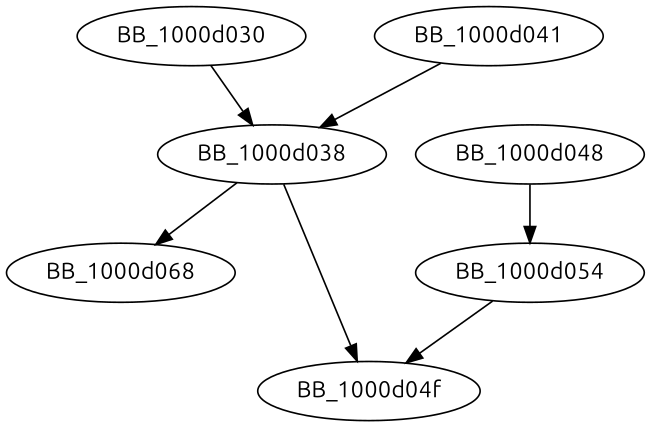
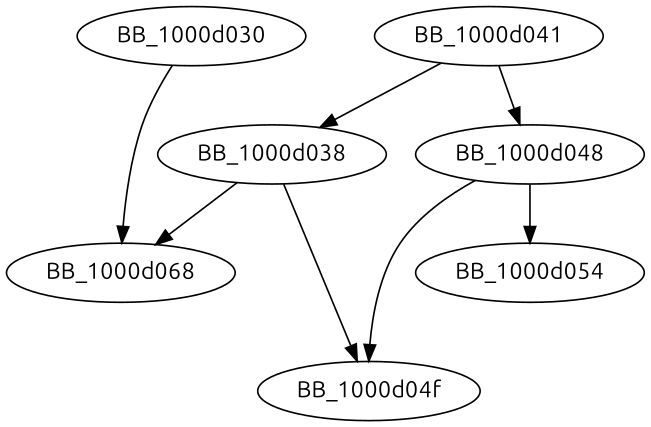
edge "BB_1000d041" -> "BB_1000d048": added
edge "BB_1000d030" -> "BB_1000d038": now "BB_1000d030" -> "BB_1000d068"
edge "BB_1000d054" -> "BB_1000d04f": now "BB_1000d048" -> "BB_1000d04f"
